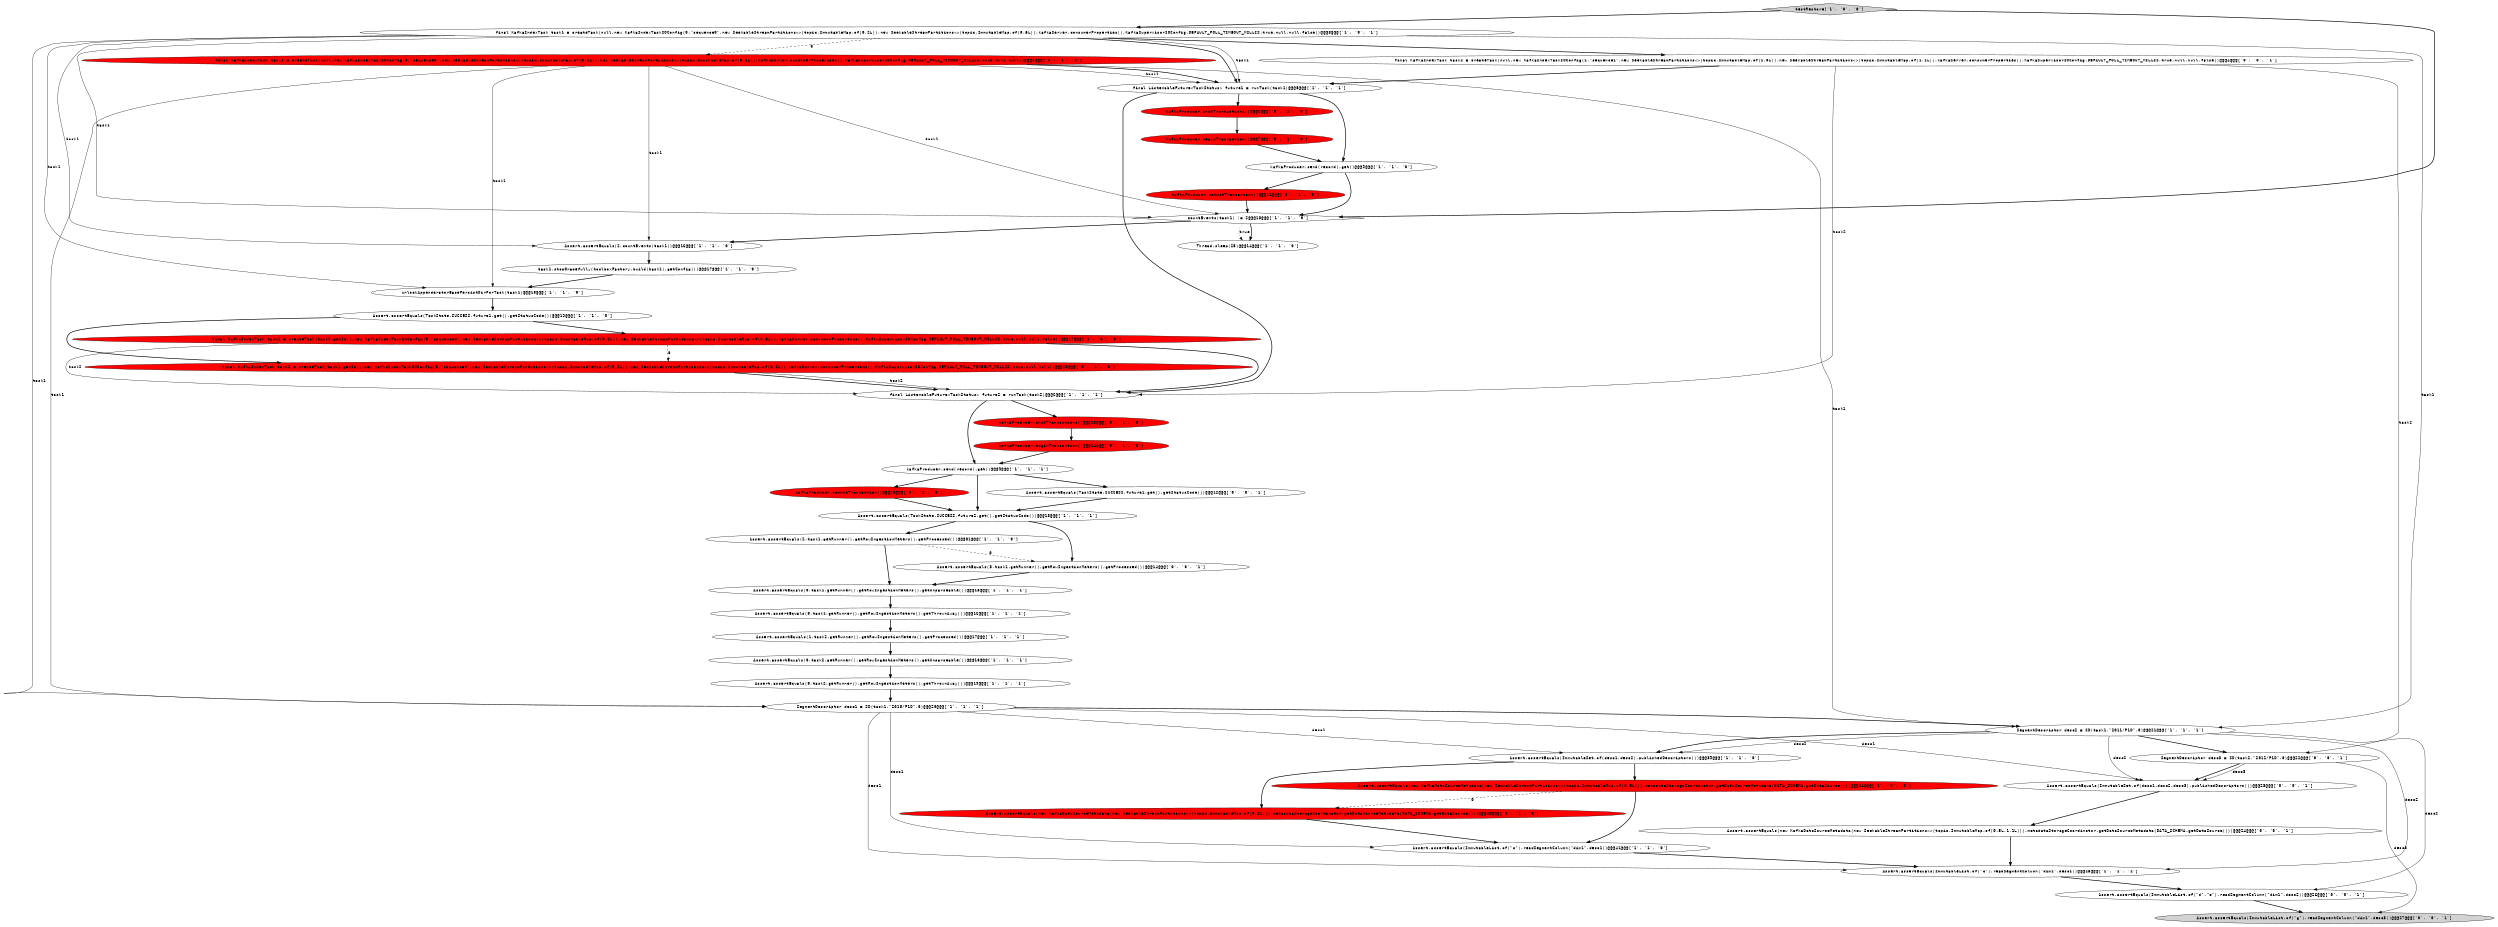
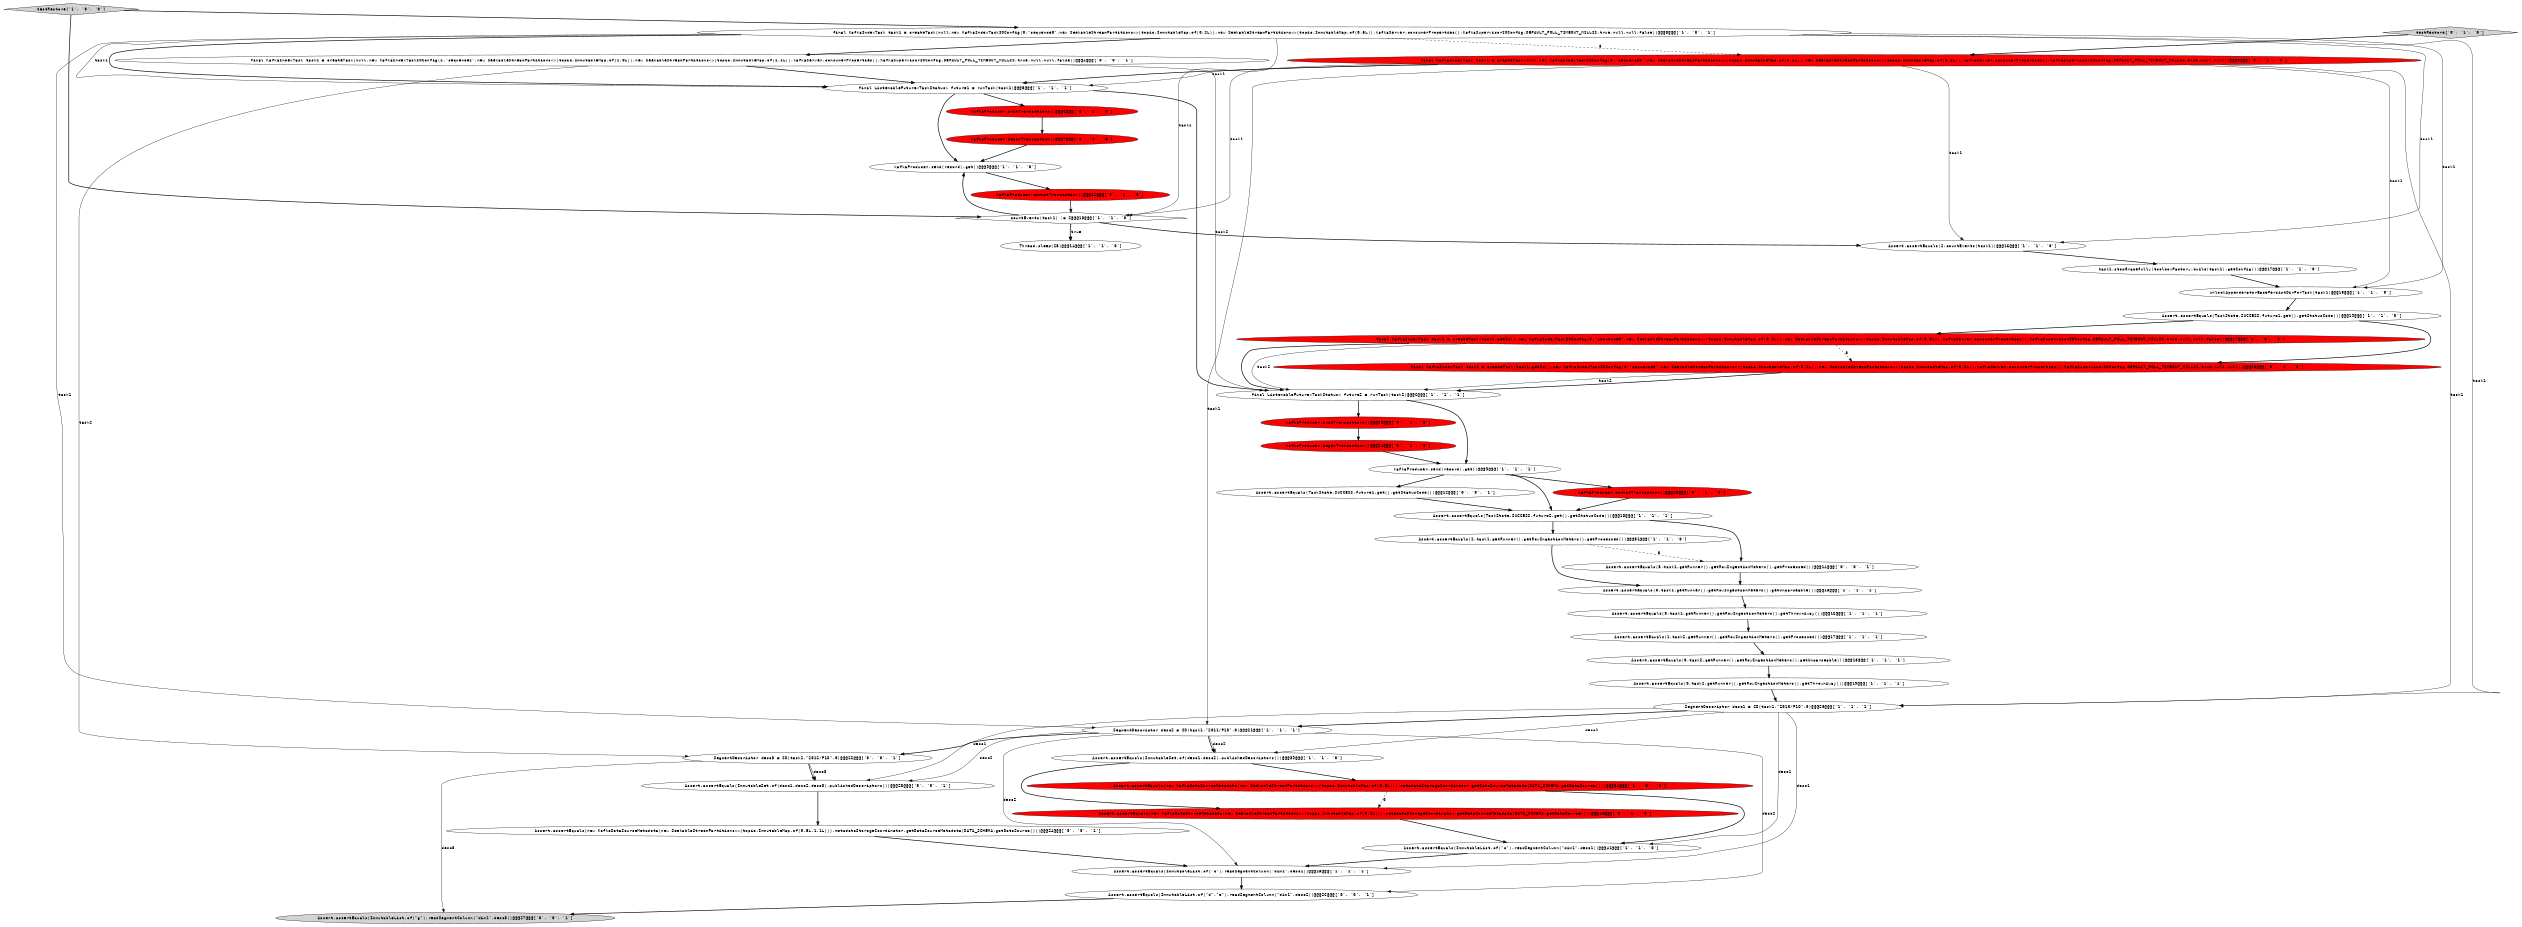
node "testRestore['0', '1', '0']": added
edge "kafkaProducer.send(record).get()@@@9@@@['1', '1', '0']" -> "countEvents(task1) != 2@@@13@@@['1', '1', '0']": reversed
